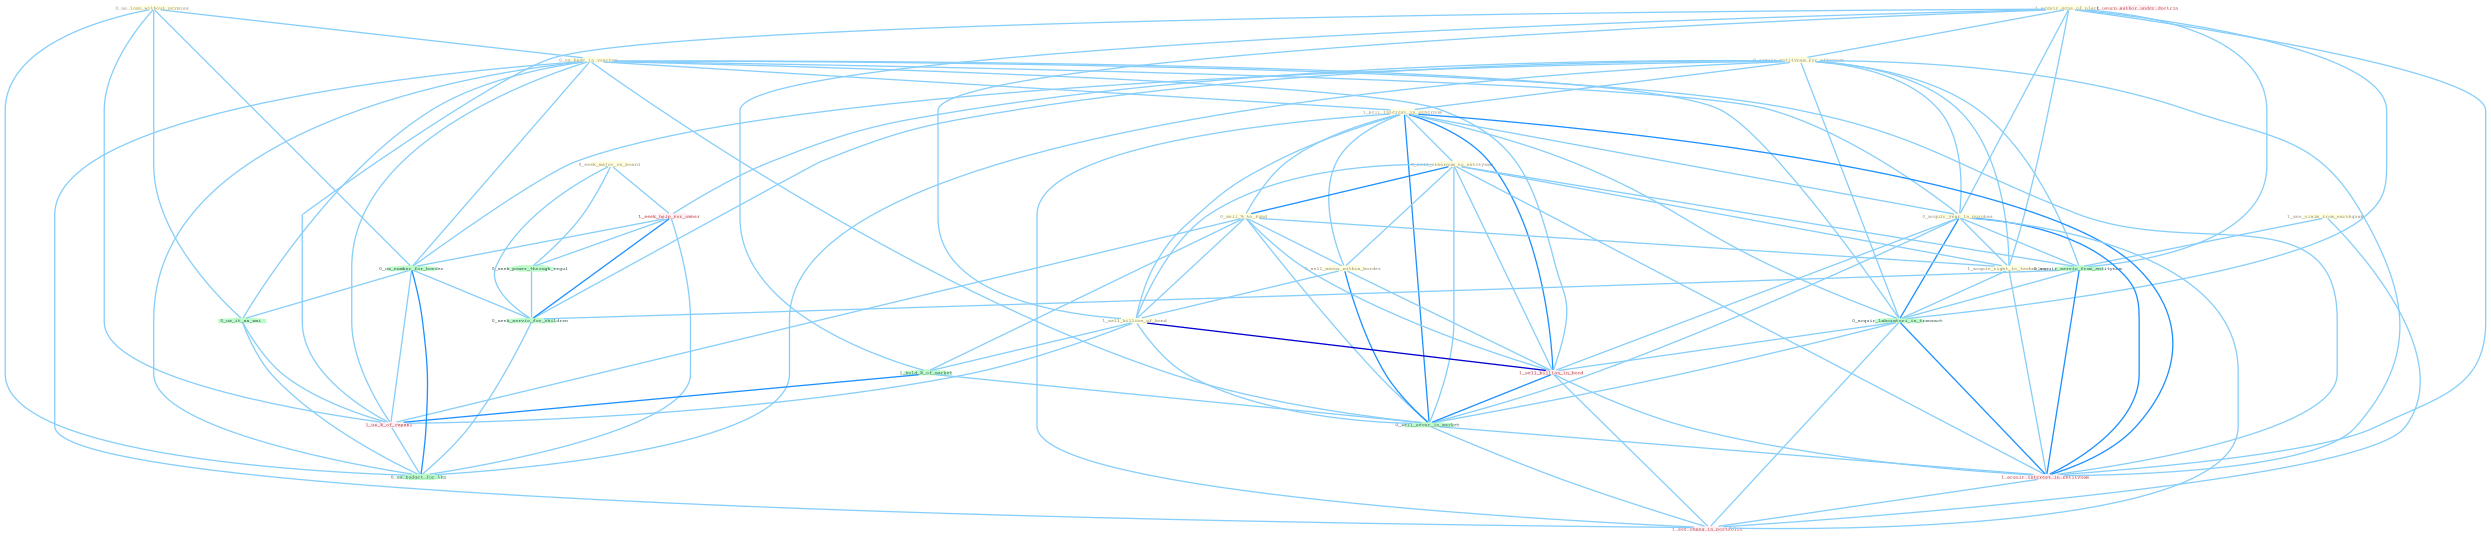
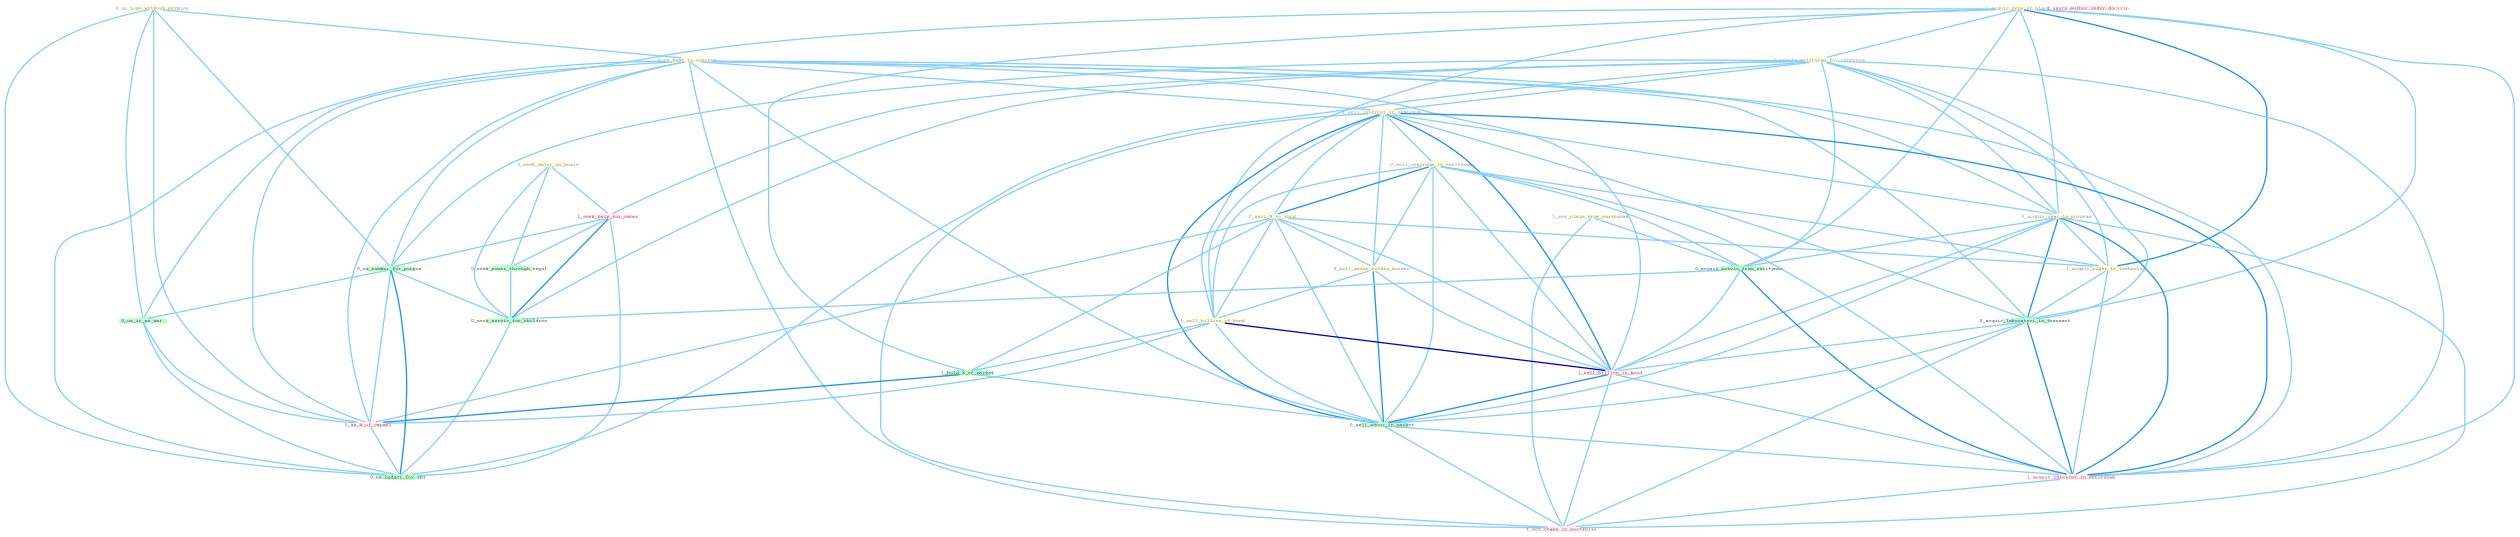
edge "1_acquir_sens_of_place" -- "1_acquir_right_to_technolog": color #87cefa -> #1e90ff
node "0_us_number_for_border": label "0_us_number_for_border" -> "0_us_number_for_purpos"
edge "0_acquir_servic_from_entitynam" -- "0_acquir_laboratori_in_transact": now "0_acquir_servic_from_entitynam" -- "1_sell_billion_in_bond"
